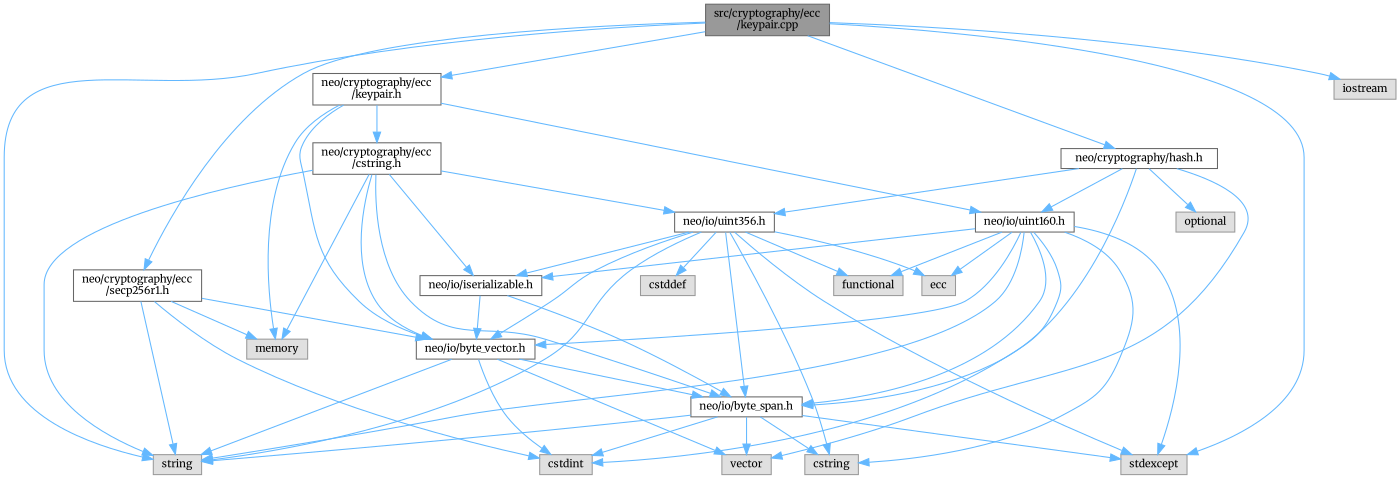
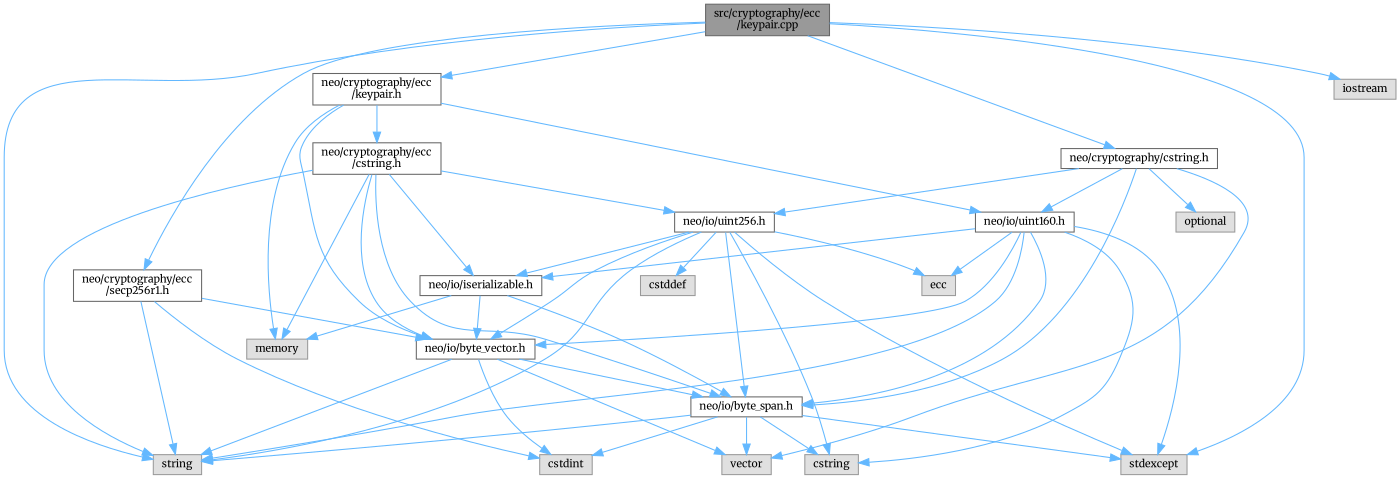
node "neo/cryptography/hash.h": label "neo/cryptography/hash.h" -> "neo/cryptography/cstring.h"
node "neo/io/uint356.h": label "neo/io/uint356.h" -> "neo/io/uint256.h"
node "functional": removed
edge "neo/cryptography/ecc /secp256r1.h" -> "memory": now "neo/io/iserializable.h" -> "memory"
edge "neo/io/uint160.h" -> "cstdint": removed
